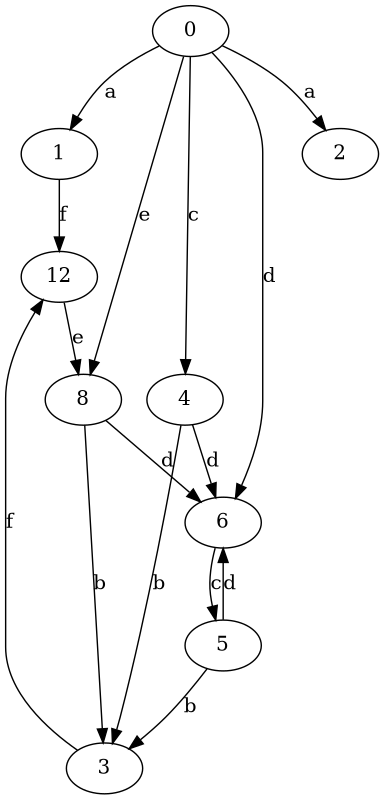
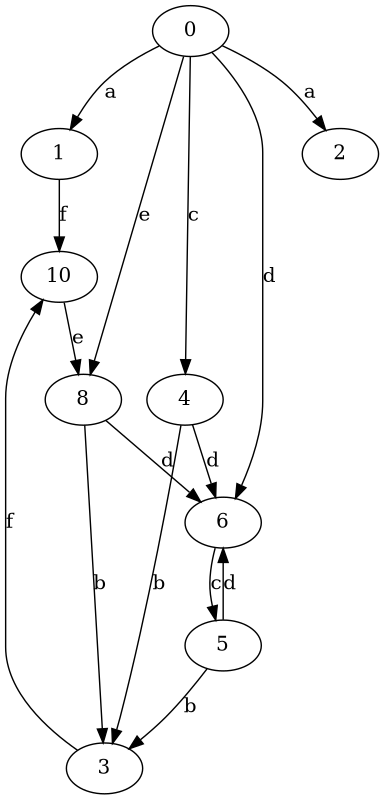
node "12": label "12" -> "10"
